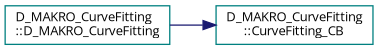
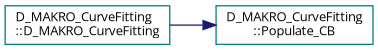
node "D_MAKRO_CurveFitting ::CurveFitting_CB": label "D_MAKRO_CurveFitting ::CurveFitting_CB" -> "D_MAKRO_CurveFitting ::Populate_CB"
